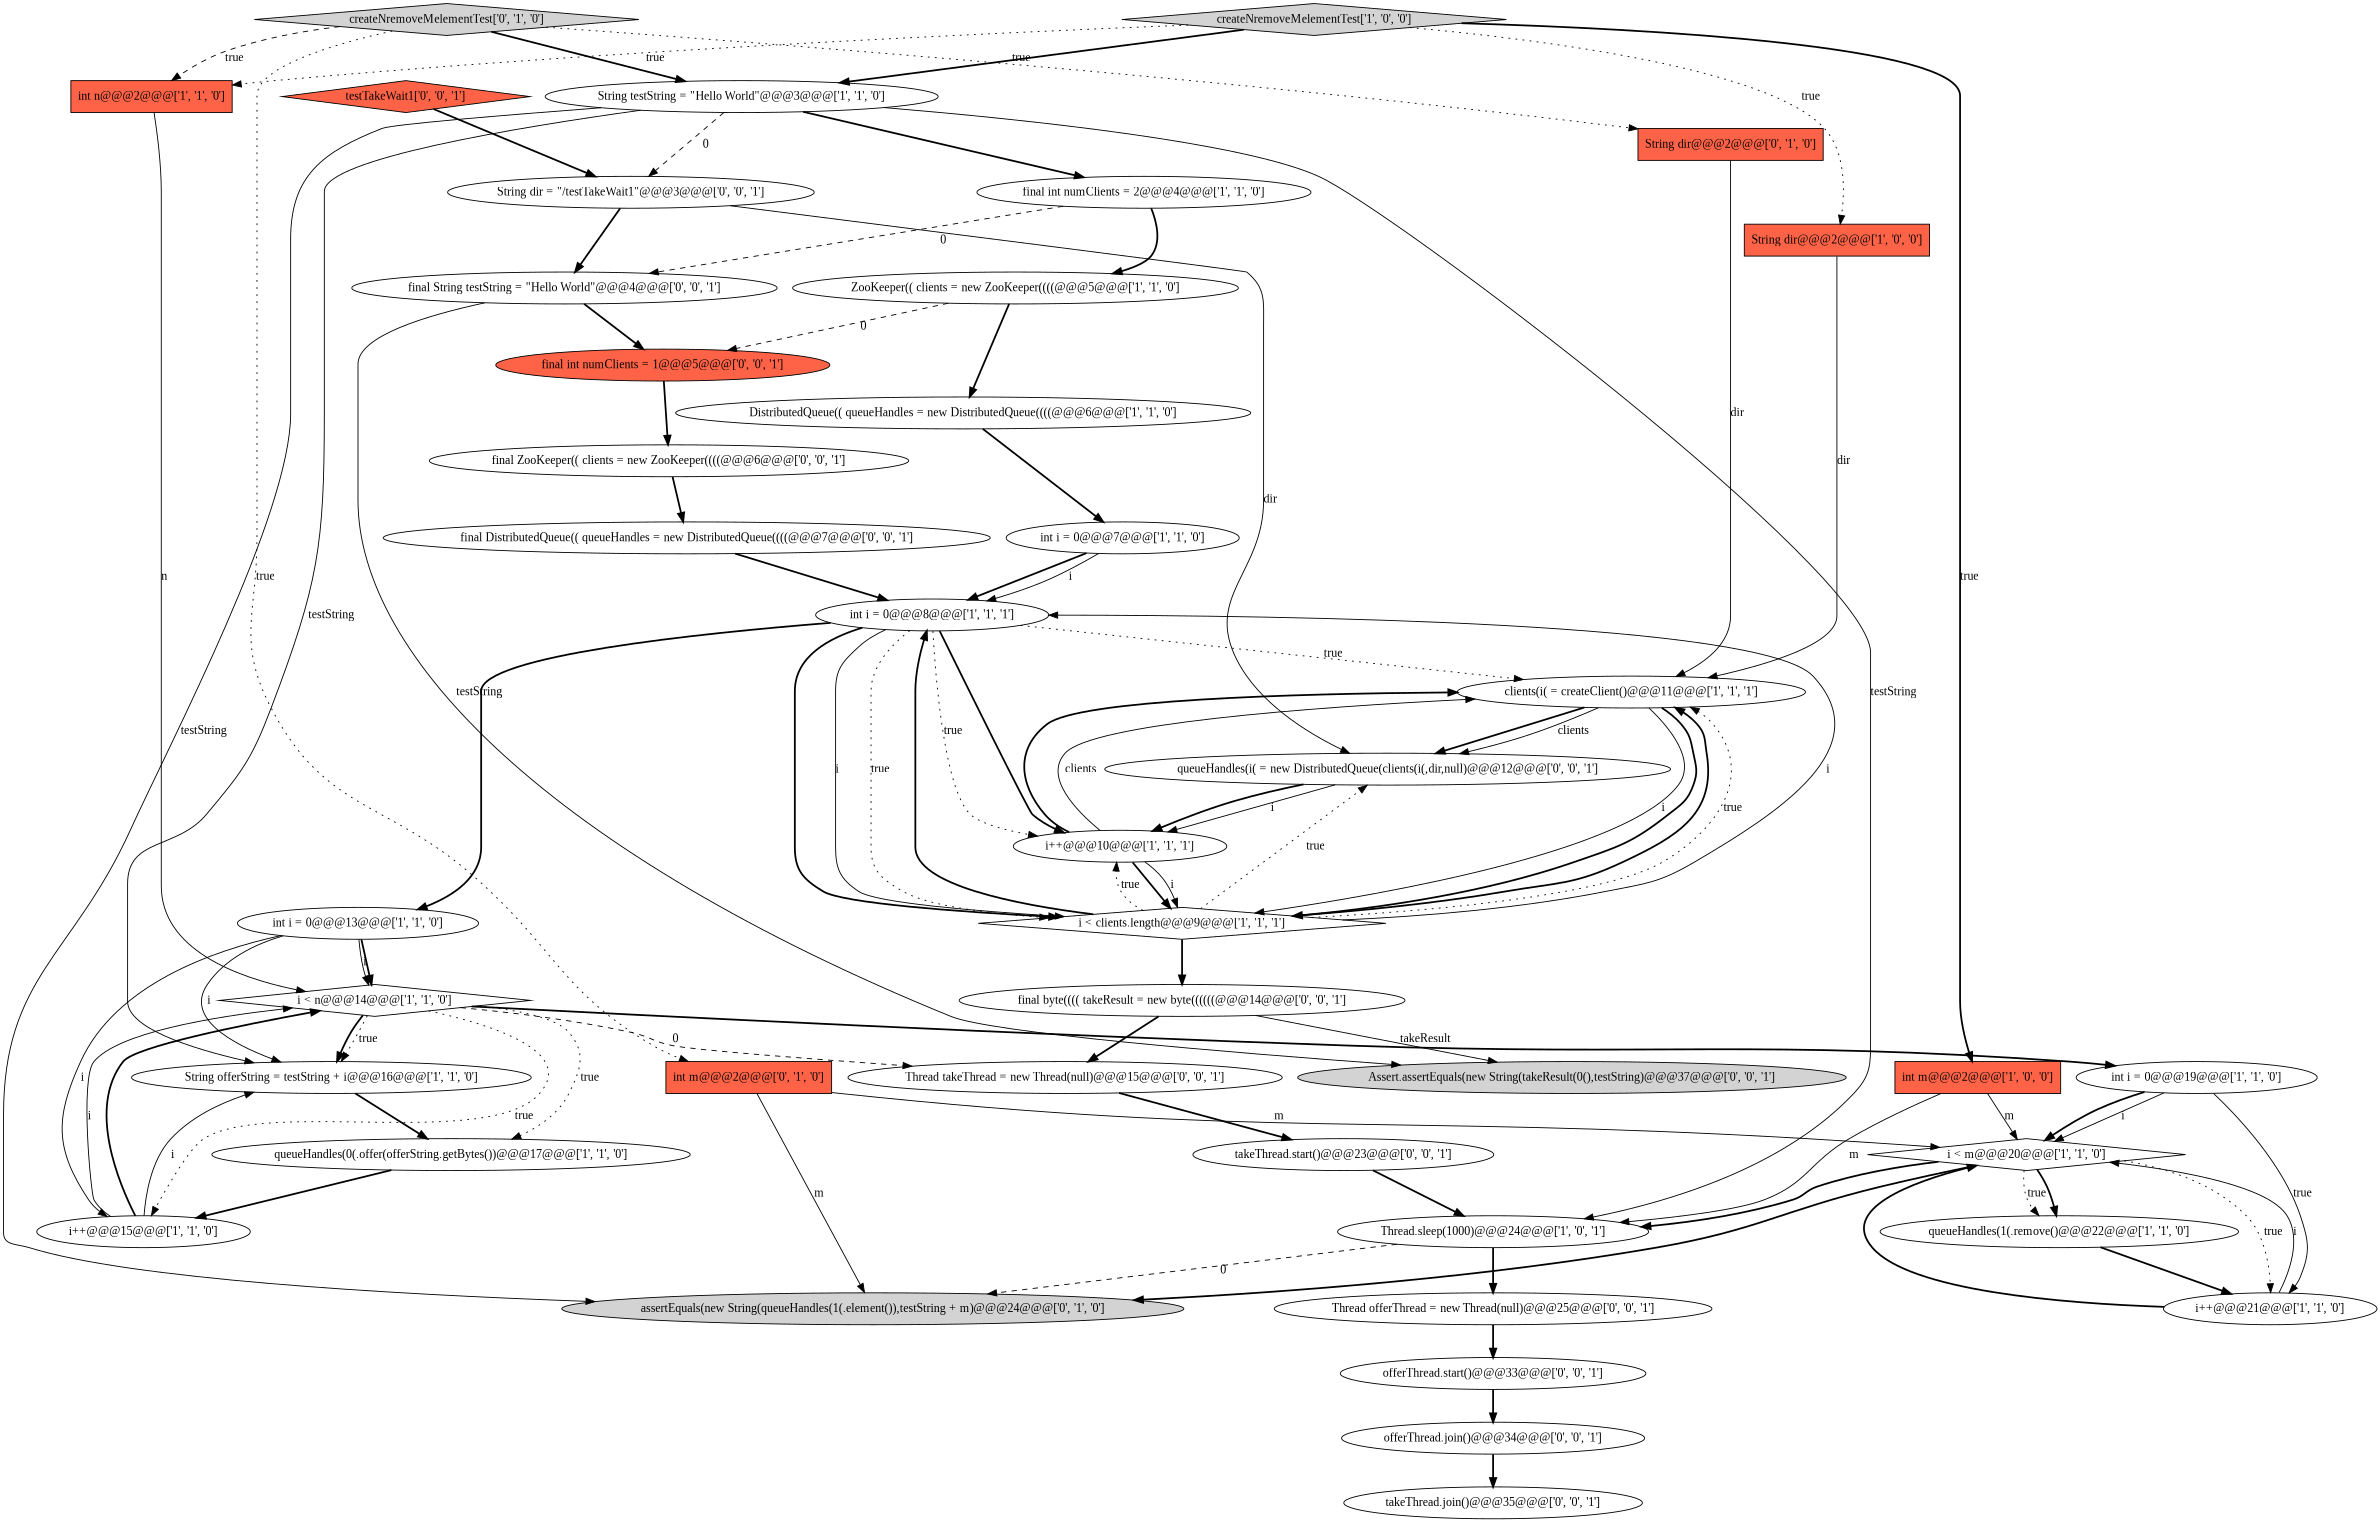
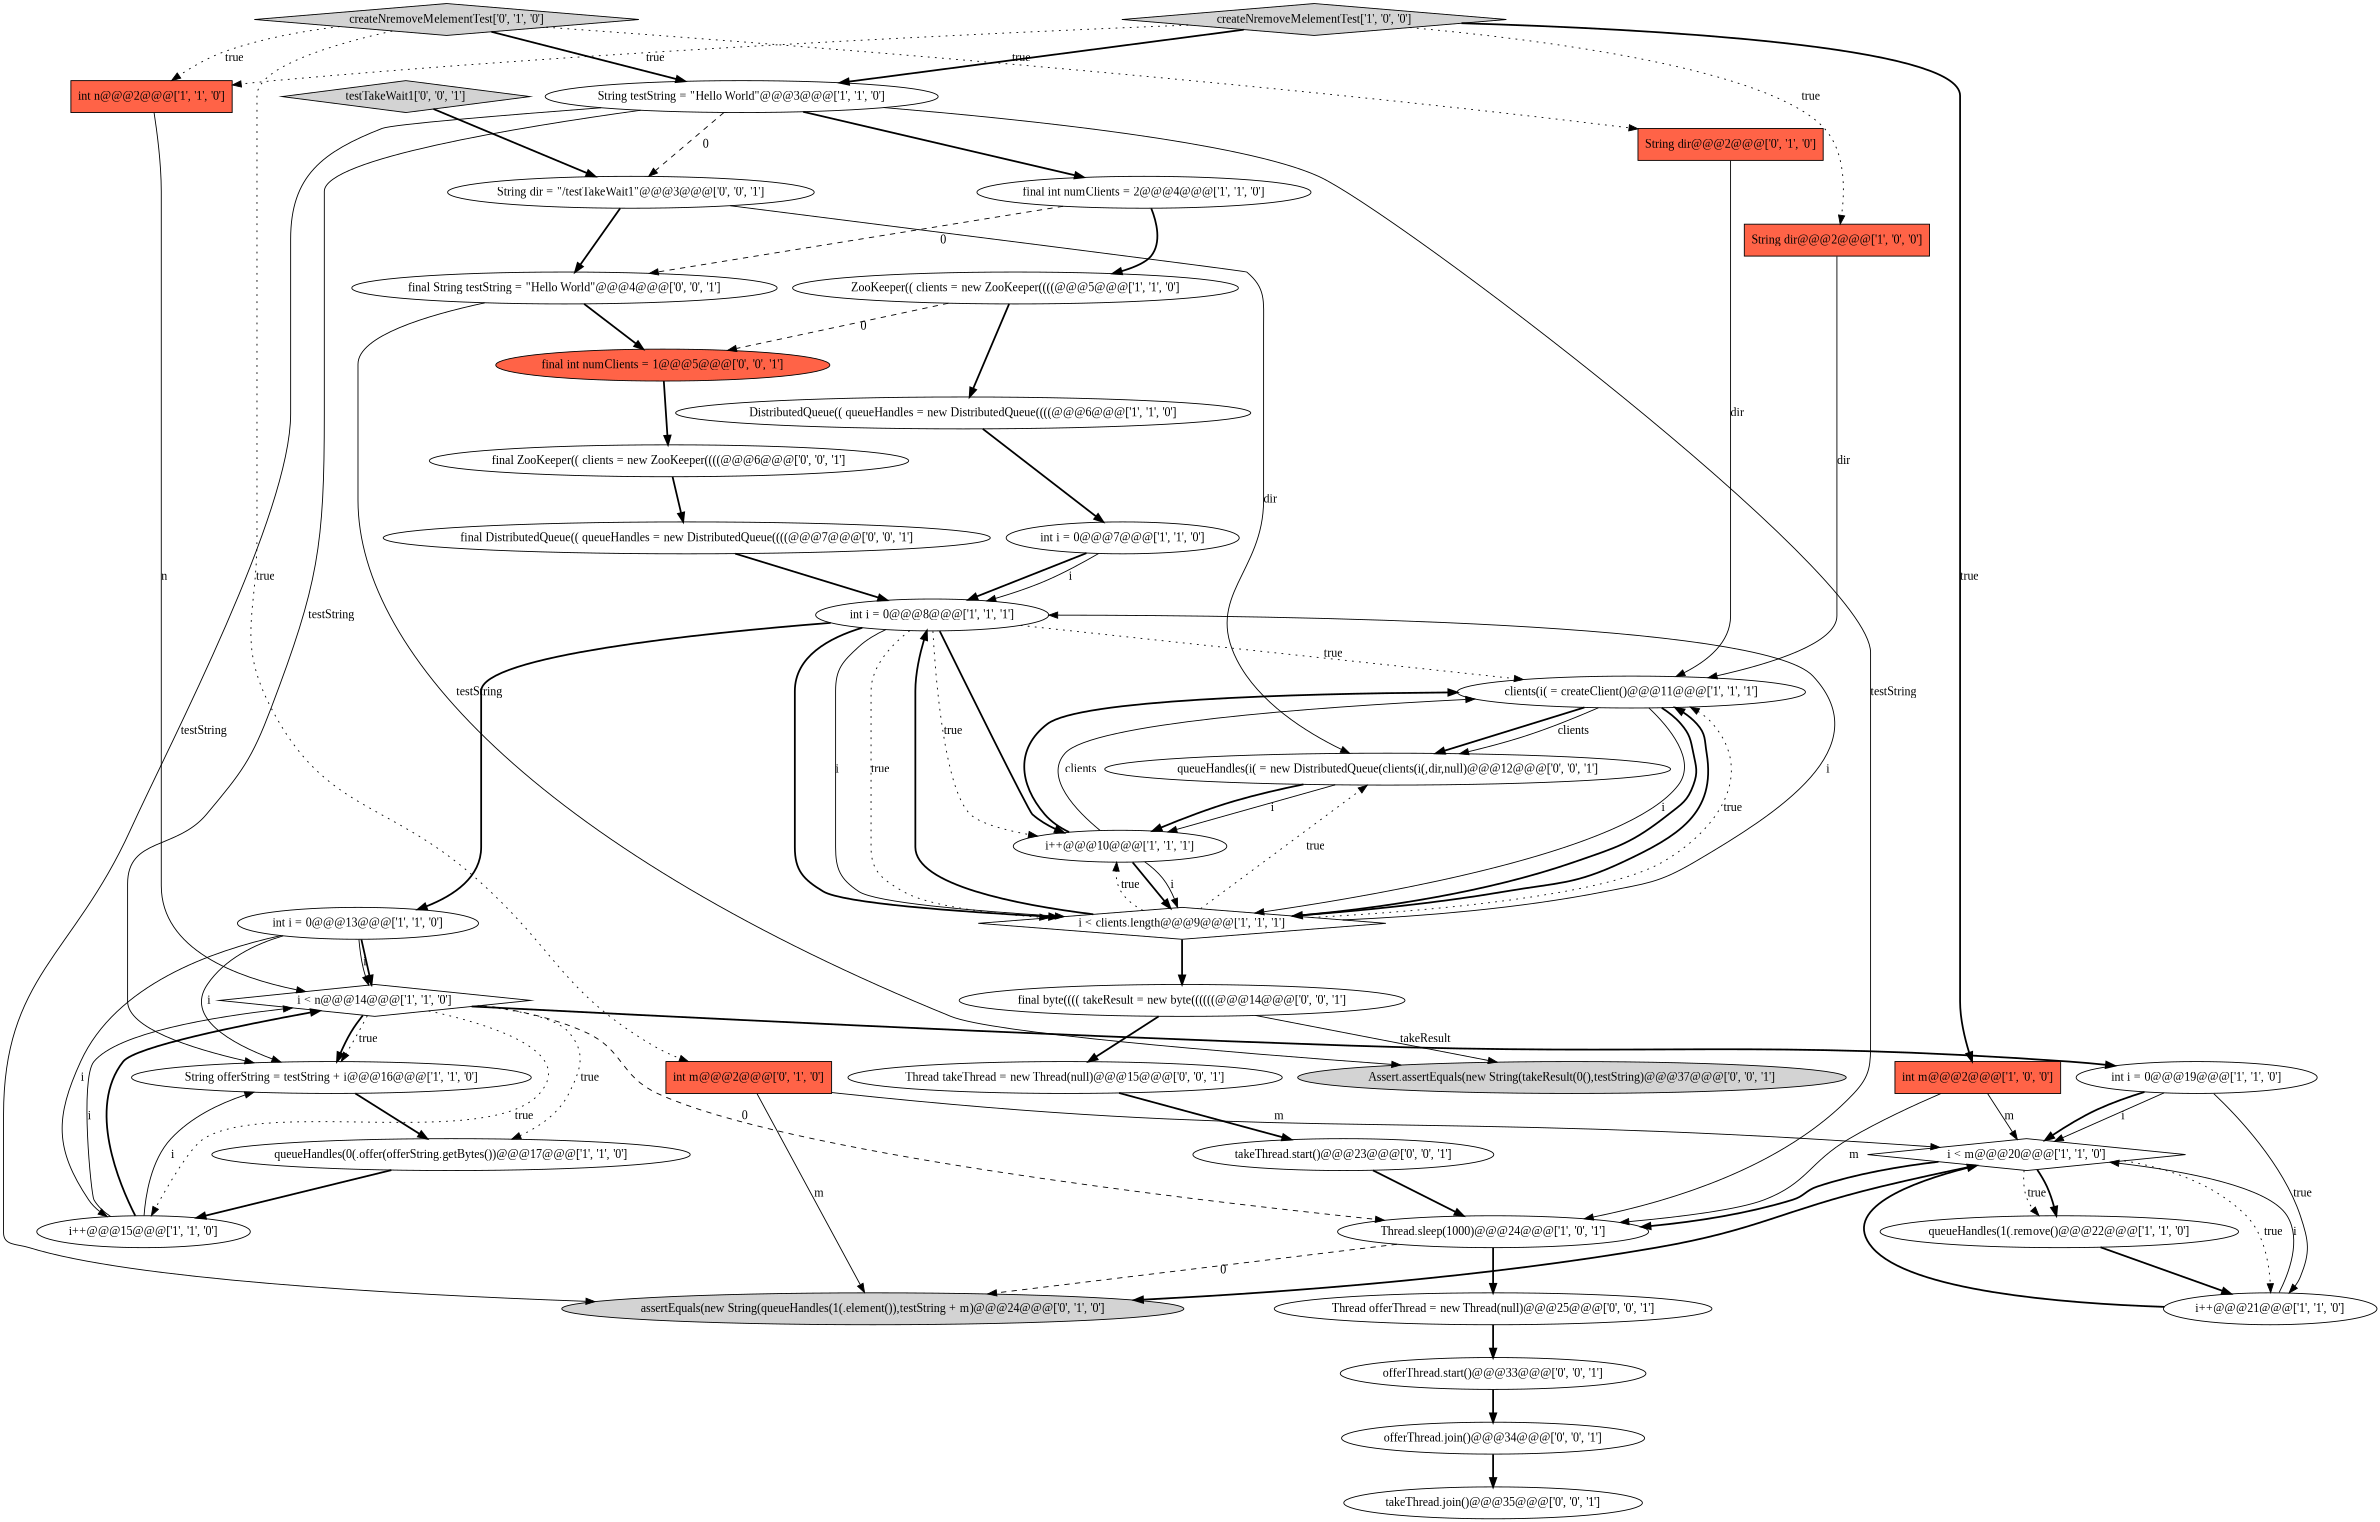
edge "createNremoveMelementTest['0', '1', '0']" -> "int n@@@2@@@['1', '1', '0']": style dashed -> dotted
node "testTakeWait1['0', '0', '1']": fillcolor tomato -> lightgray
edge "i < n@@@14@@@['1', '1', '0']" -> "Thread takeThread = new Thread(null)@@@15@@@['0', '0', '1']": now "i < n@@@14@@@['1', '1', '0']" -> "Thread.sleep(1000)@@@24@@@['1', '0', '1']"
